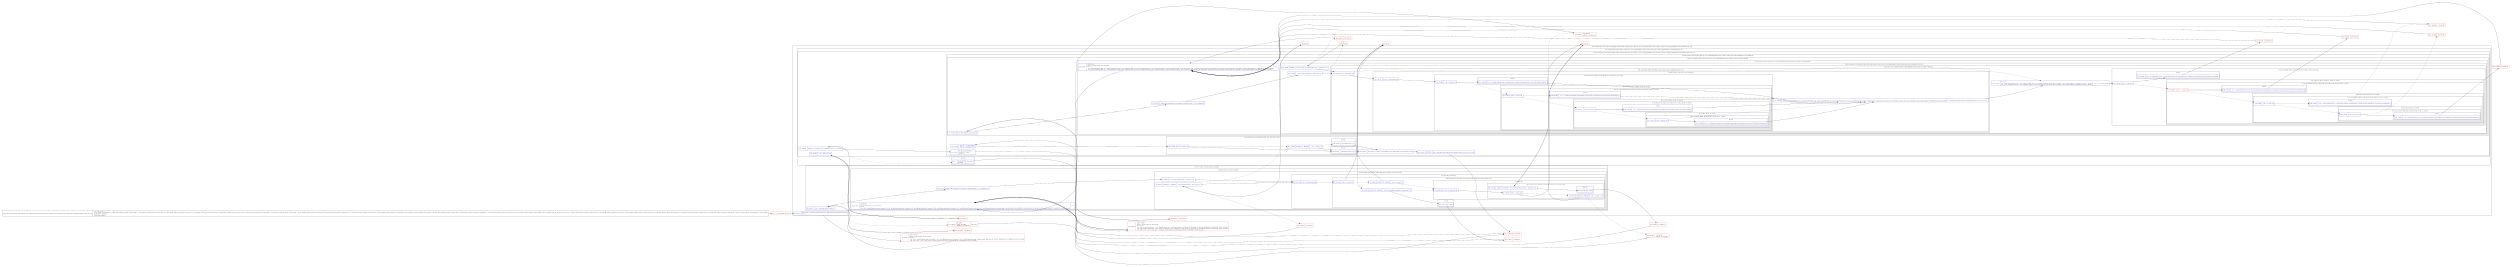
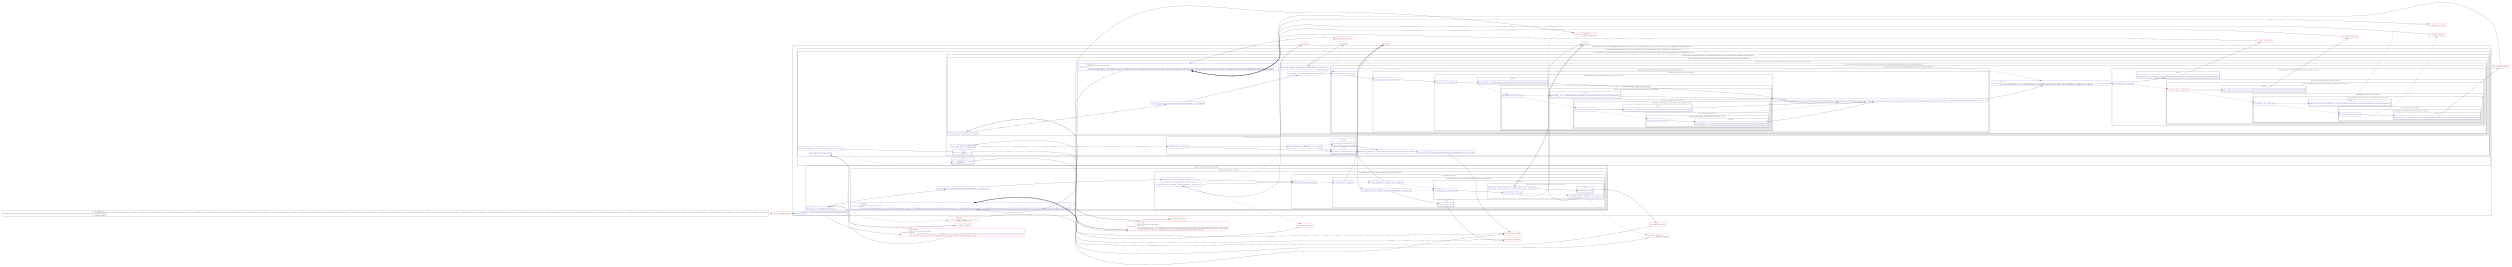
node "105: 0x003c": text "mAllowsGoneWidget r1 = 0" -> "int r1 = 0"
node "103: 0x0038": removed
